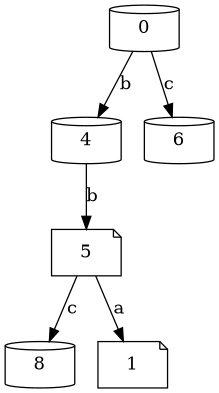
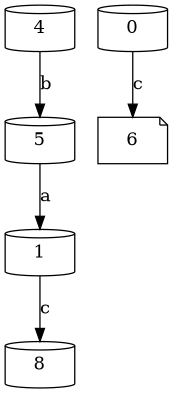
edge "0" -> "4": removed, label "b"
node "6": shape cylinder -> note
node "5": shape note -> cylinder
edge "5" -> "8": now "1" -> "8"
node "1": shape note -> cylinder
